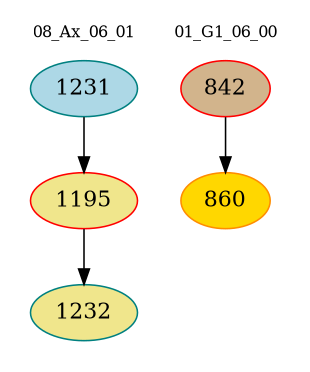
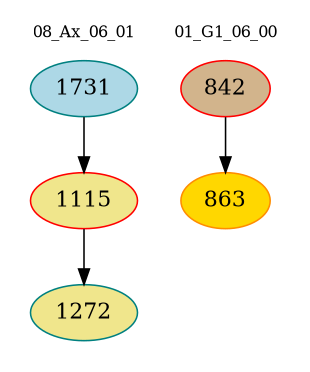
node "1231": label "1231" -> "1731"
node "1195": label "1195" -> "1115"
node "860": label "860" -> "863"
node "1232": label "1232" -> "1272"
